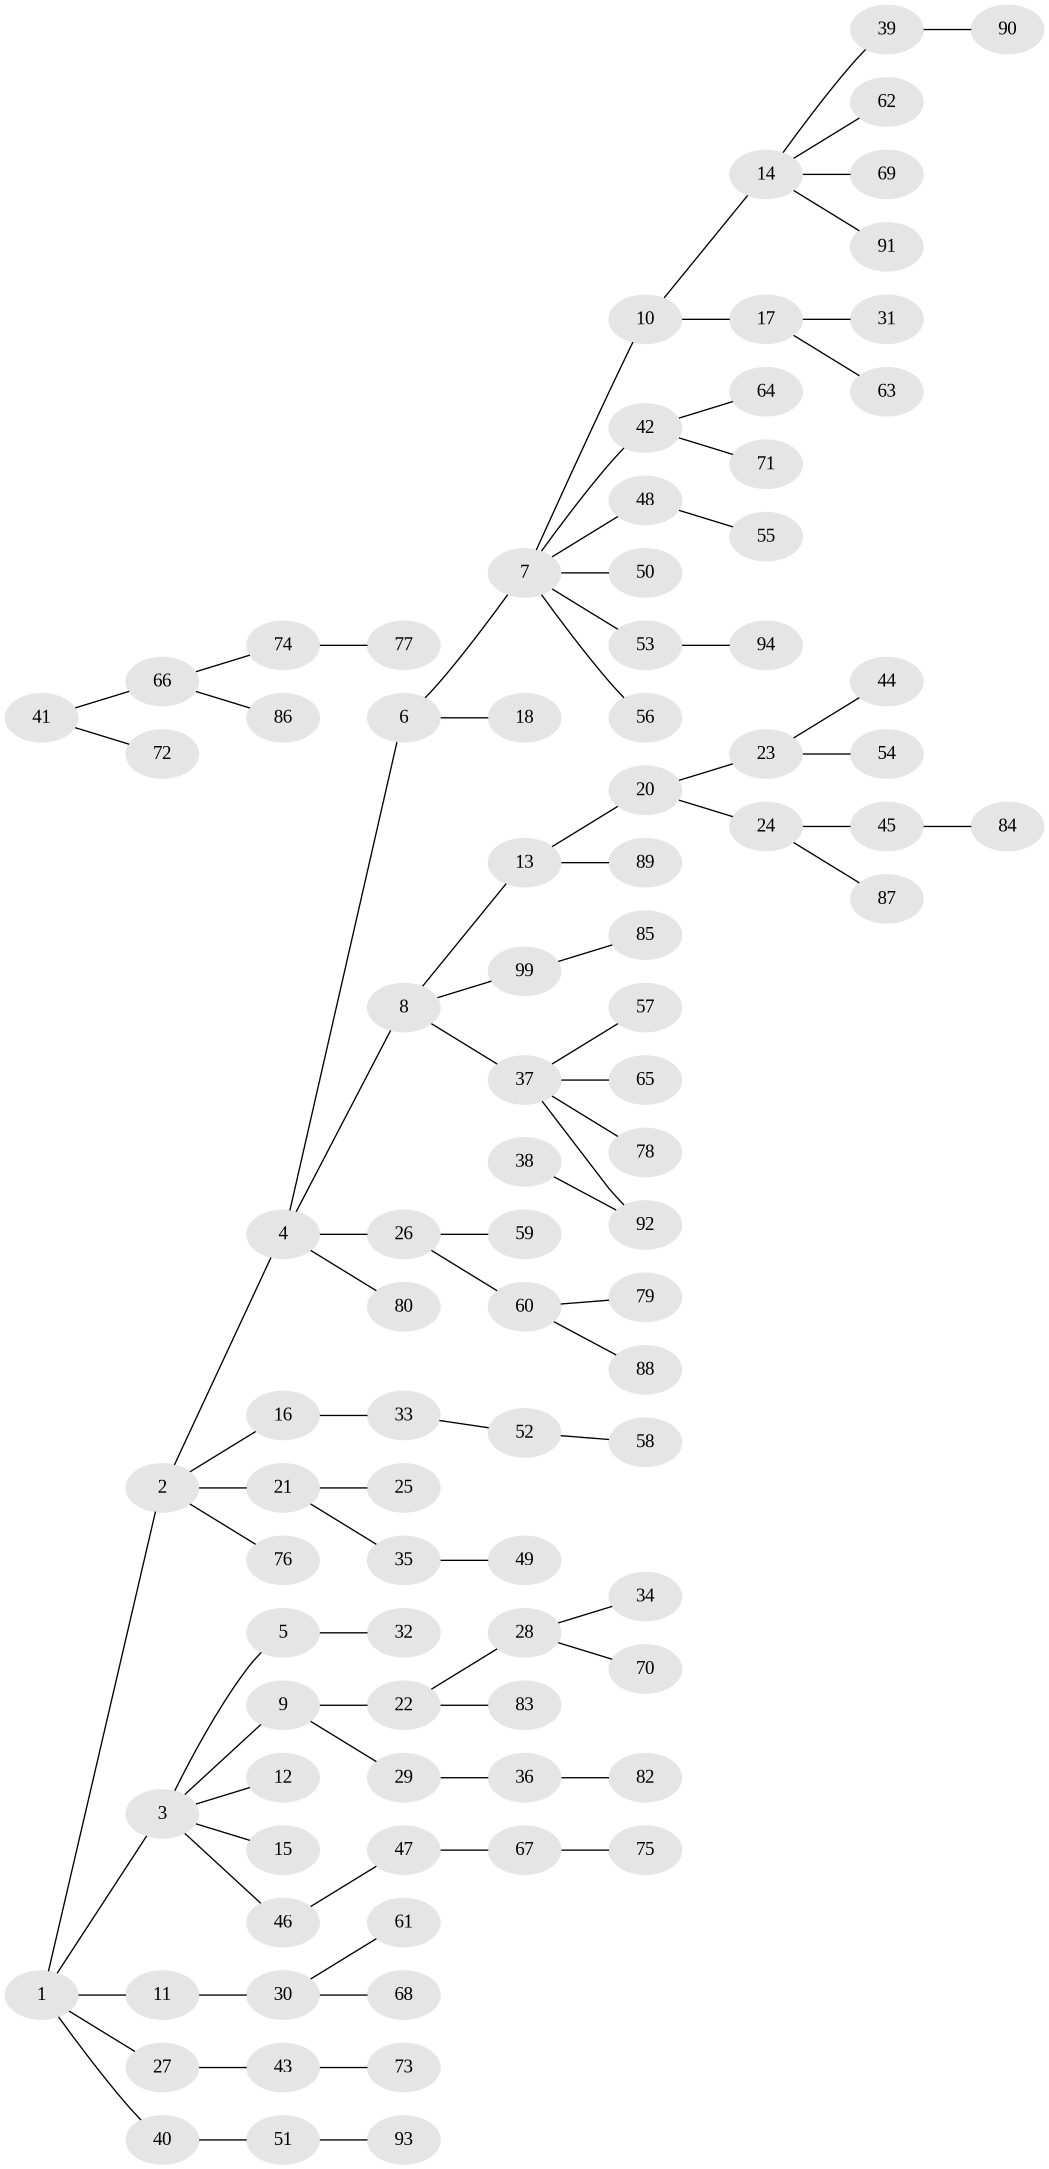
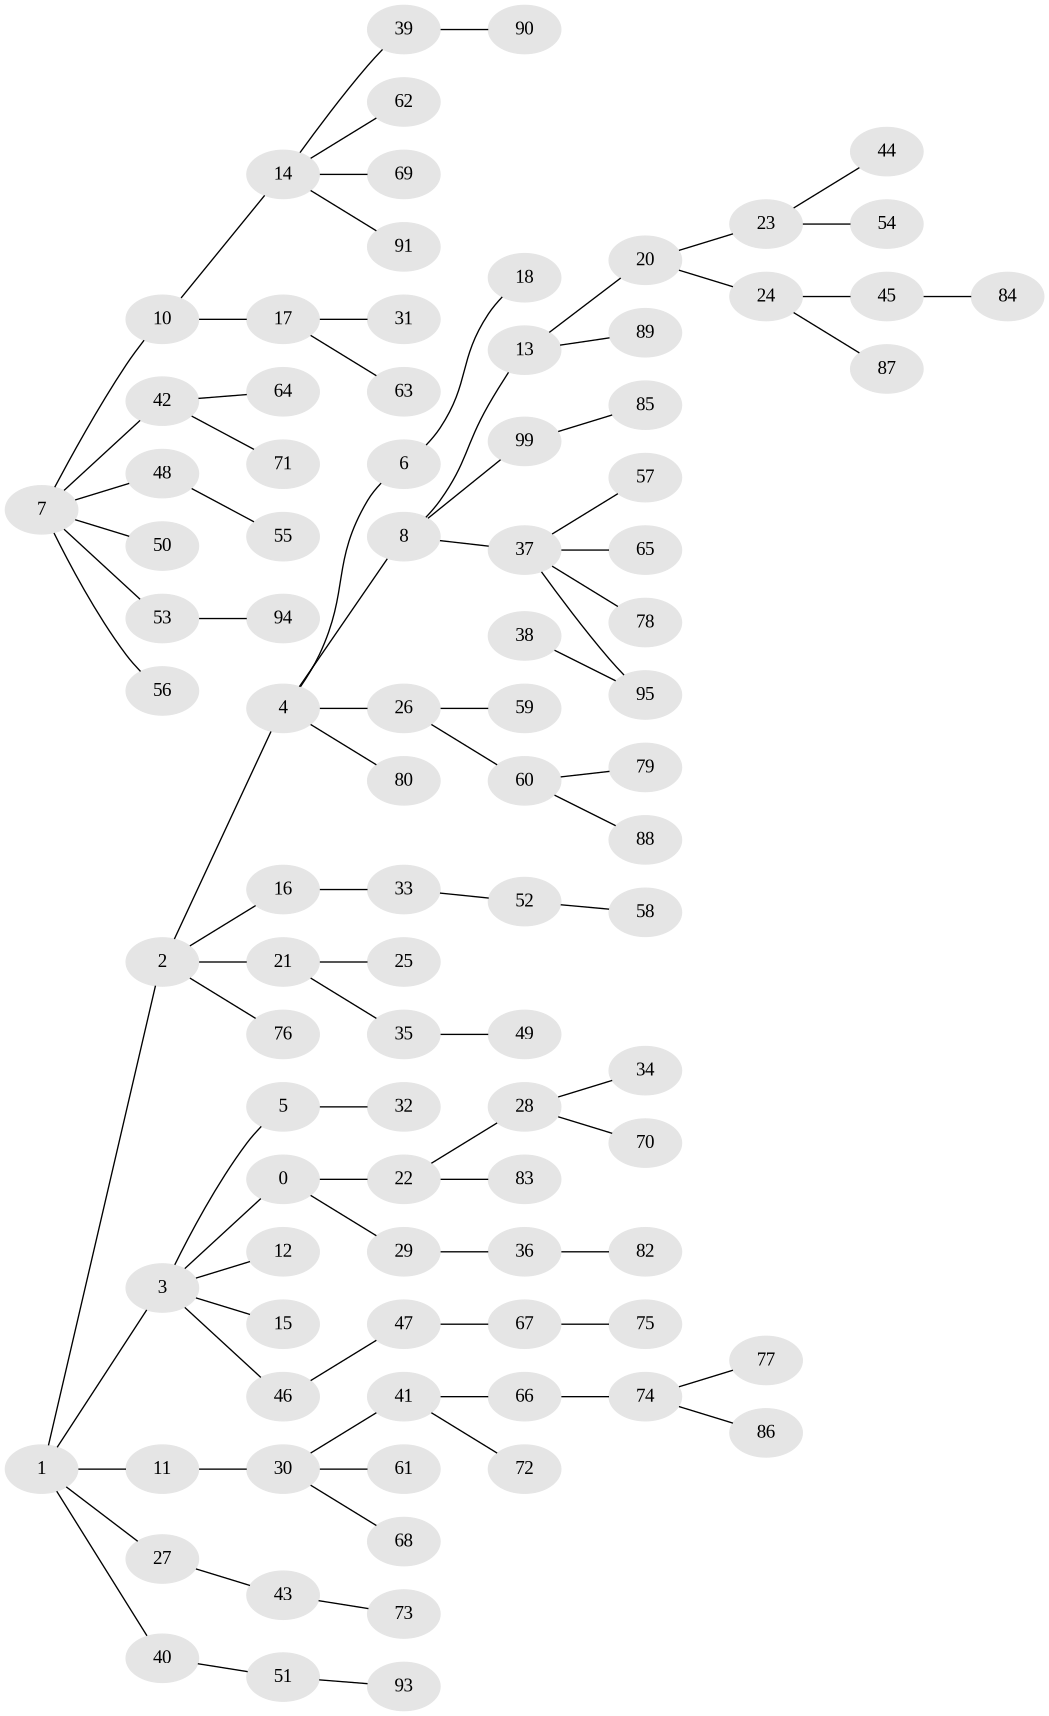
edge "7" -- "6": removed
edge "66" -- "86": now "74" -- "86"
node "92": label "92" -> "95"
edge "41" -- "30": added
node "9": label "9" -> "0"
